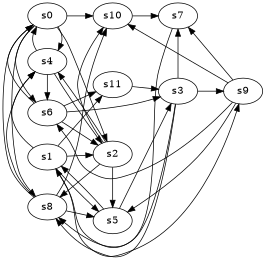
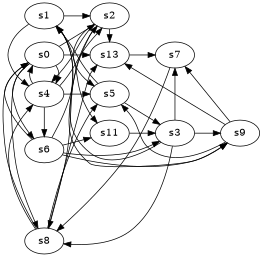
node "s10": label "s10" -> "s13"
edge "s9" -> "s6": reversed
edge "s1" -> "s5": now "s4" -> "s5"
